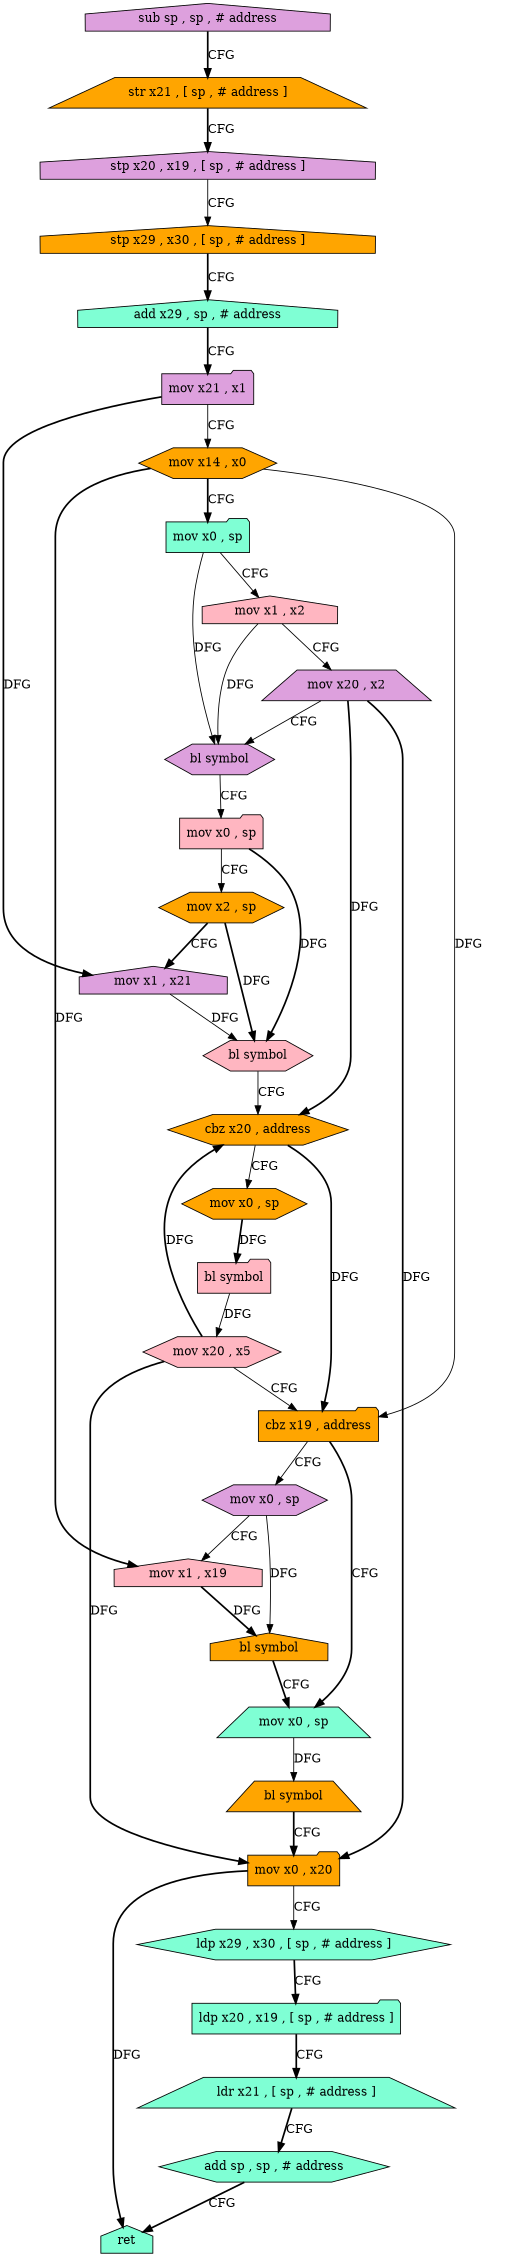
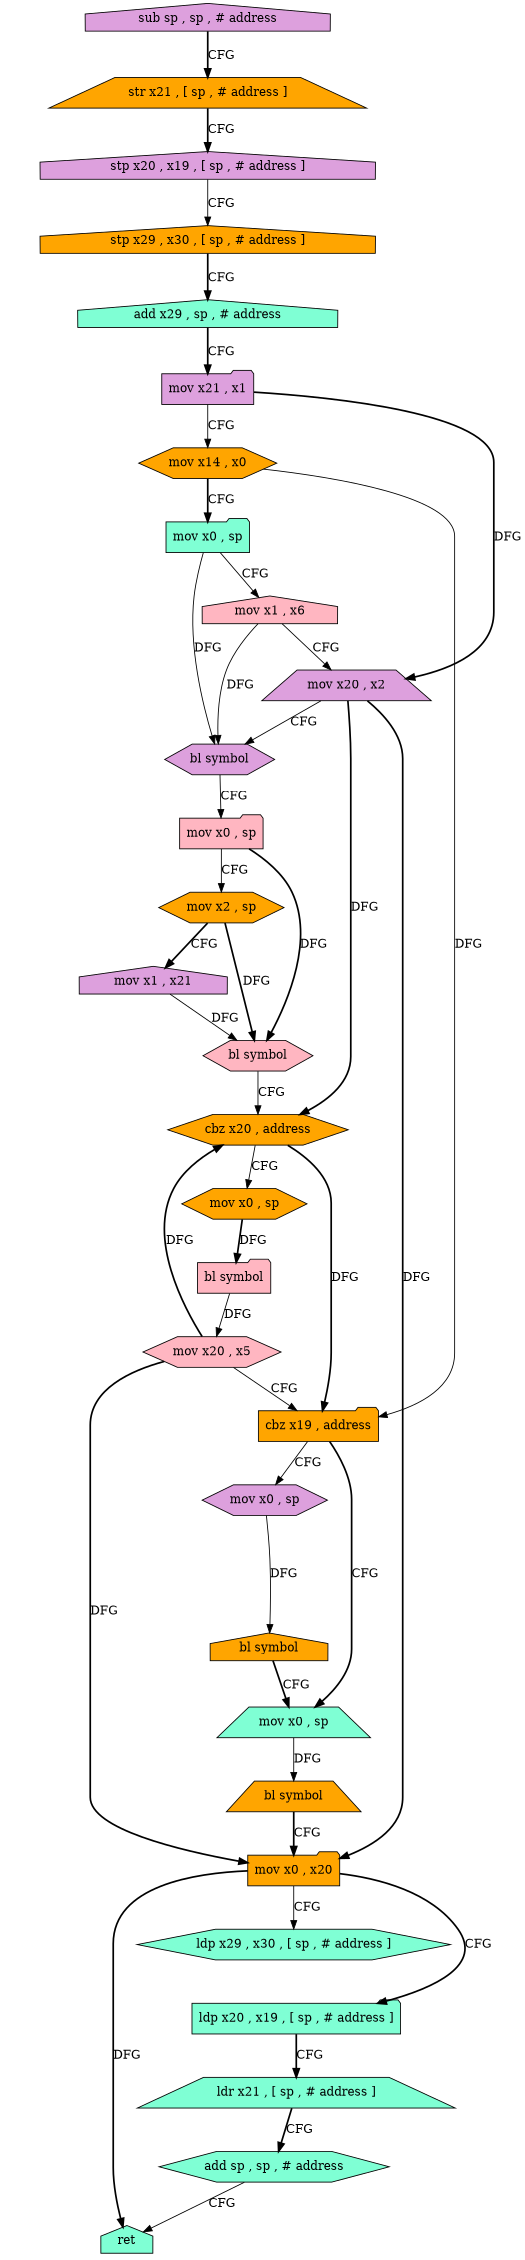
node "mov x1 , x2": label "mov x1 , x2" -> "mov x1 , x6"
edge "mov x21 , x1" -> "mov x1 , x21": now "mov x21 , x1" -> "mov x20 , x2"
node "mov x1 , x19": removed
edge "ldp x29 , x30 , [ sp , # address ]" -> "ldp x20 , x19 , [ sp , # address ]": now "mov x0 , x20" -> "ldp x20 , x19 , [ sp , # address ]"
edge "add sp , sp , # address" -> "ret": style bold -> solid
